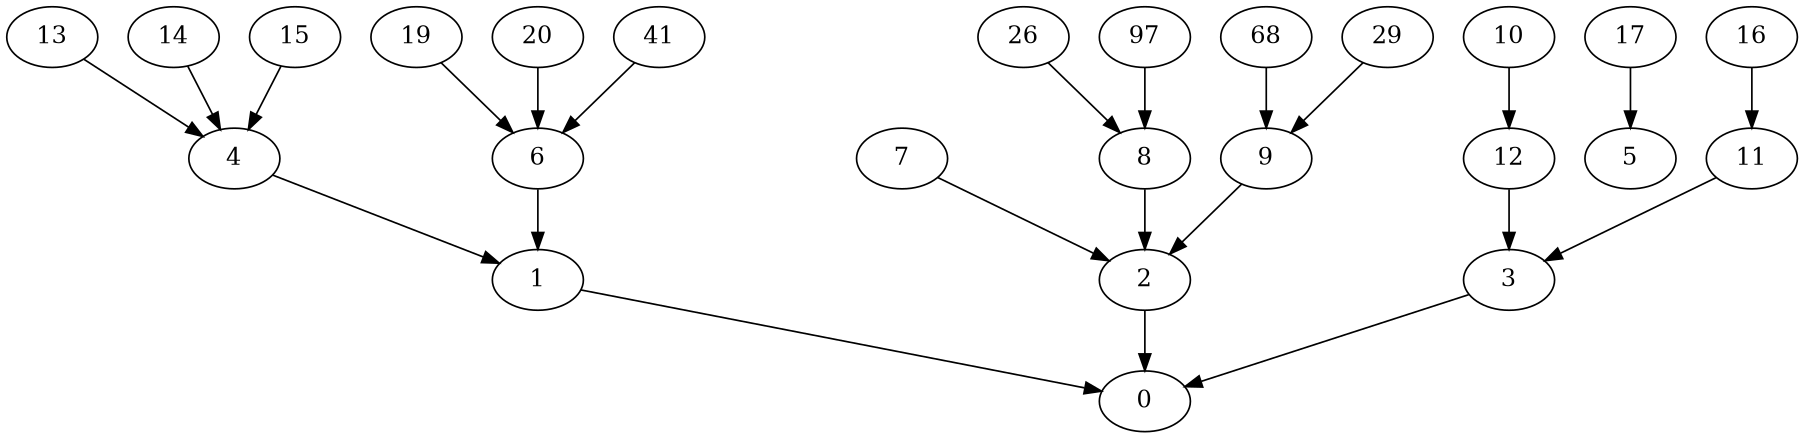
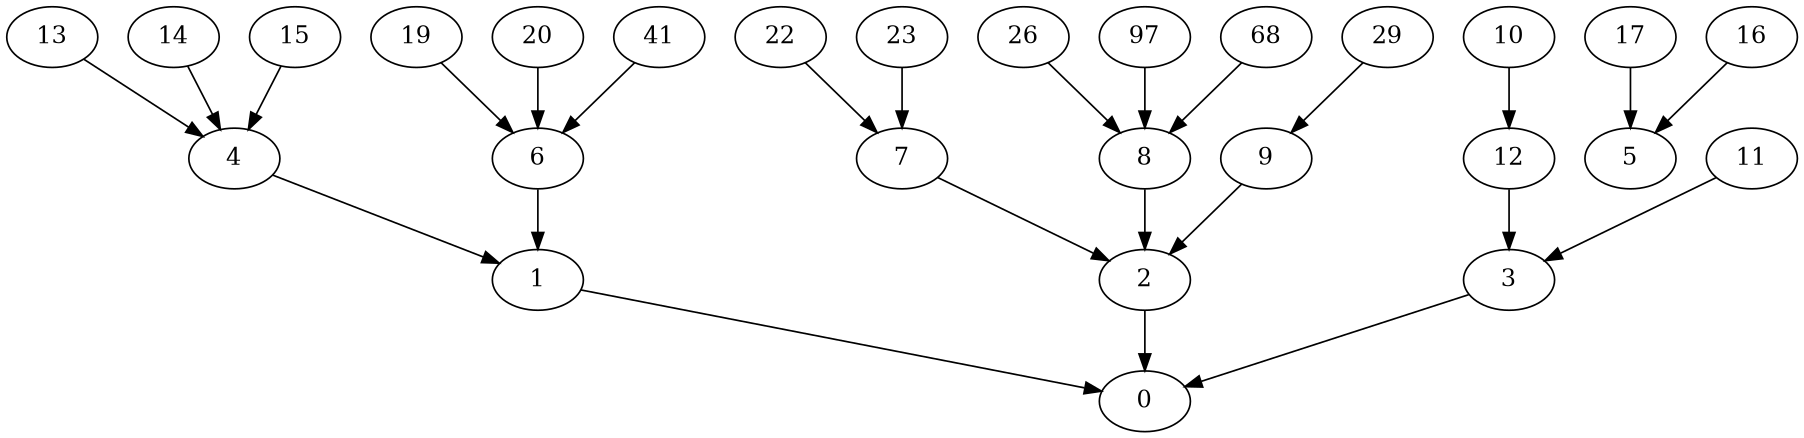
node "22": added
node "23": added
edge "68" -> "9": now "68" -> "8"
edge "16" -> "11": now "16" -> "5"
